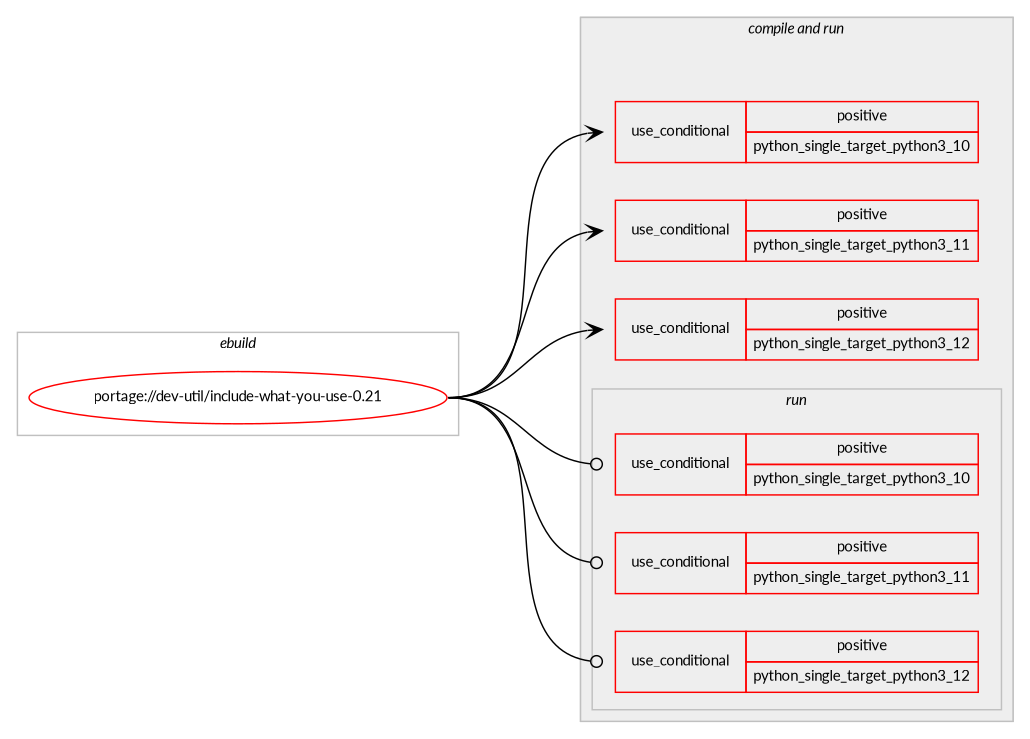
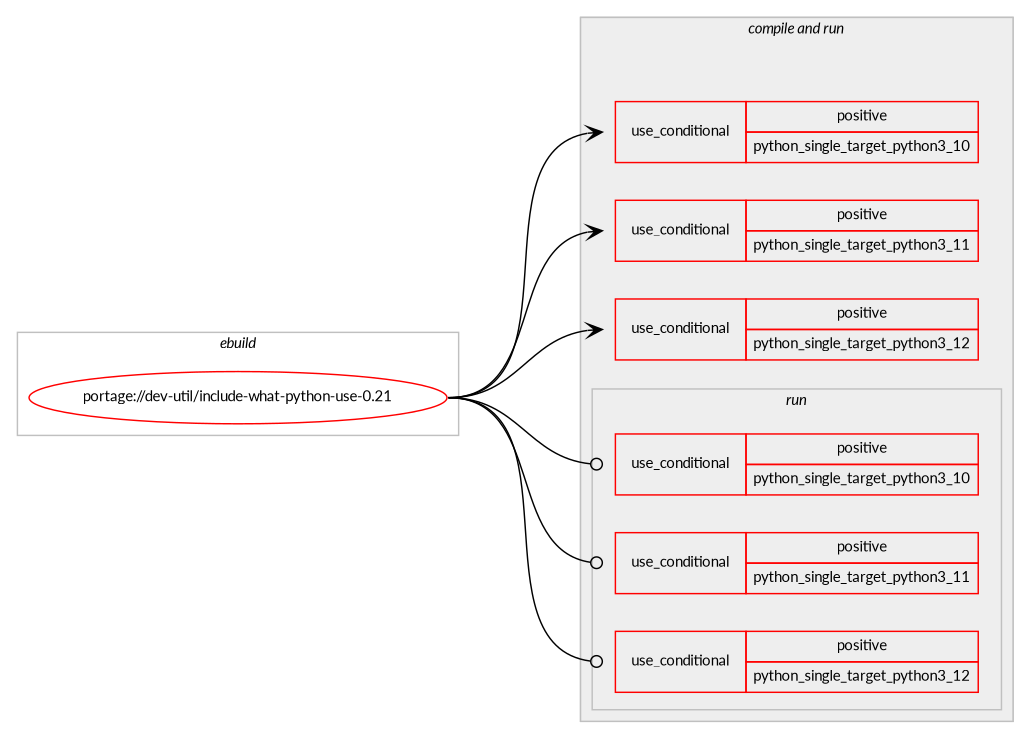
node "portage://dev-util/include-what-you-use-0.21": label "portage://dev-util/include-what-you-use-0.21" -> "portage://dev-util/include-what-python-use-0.21"
